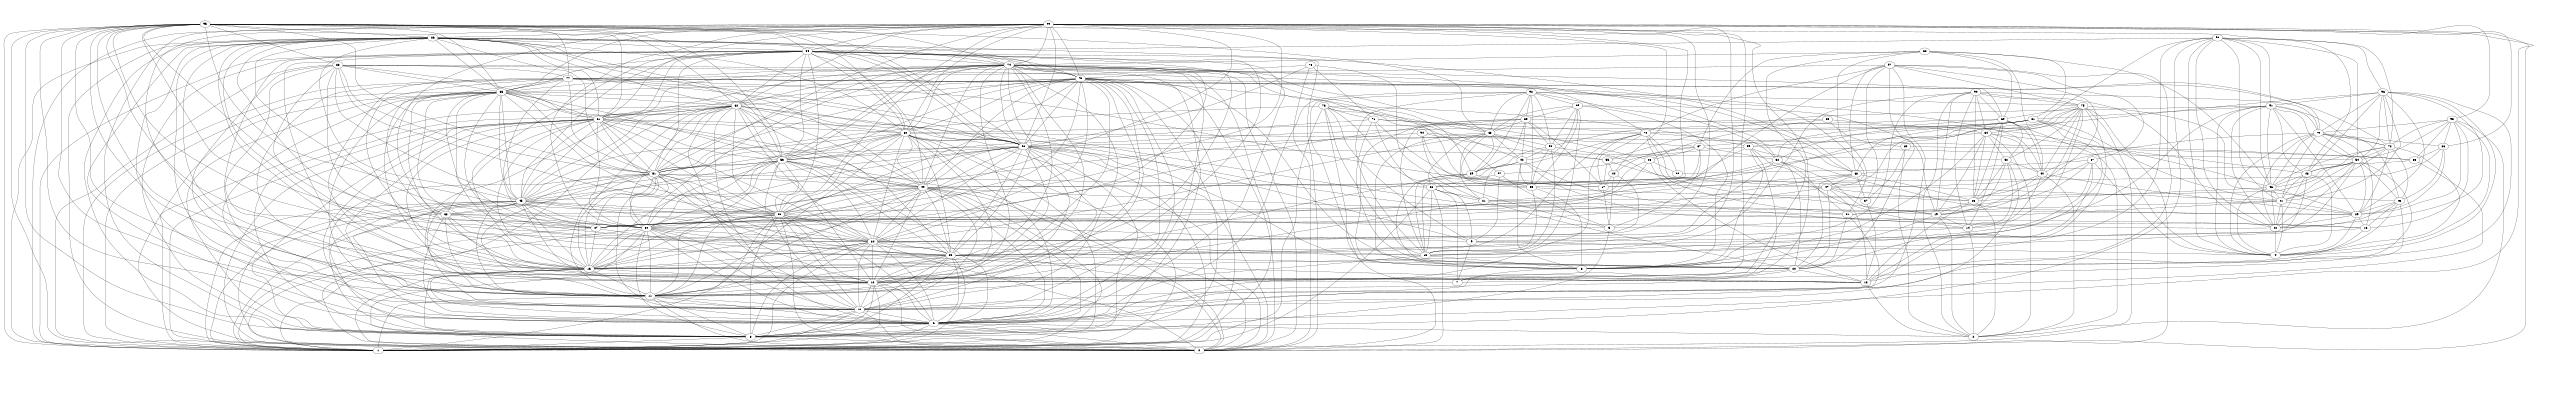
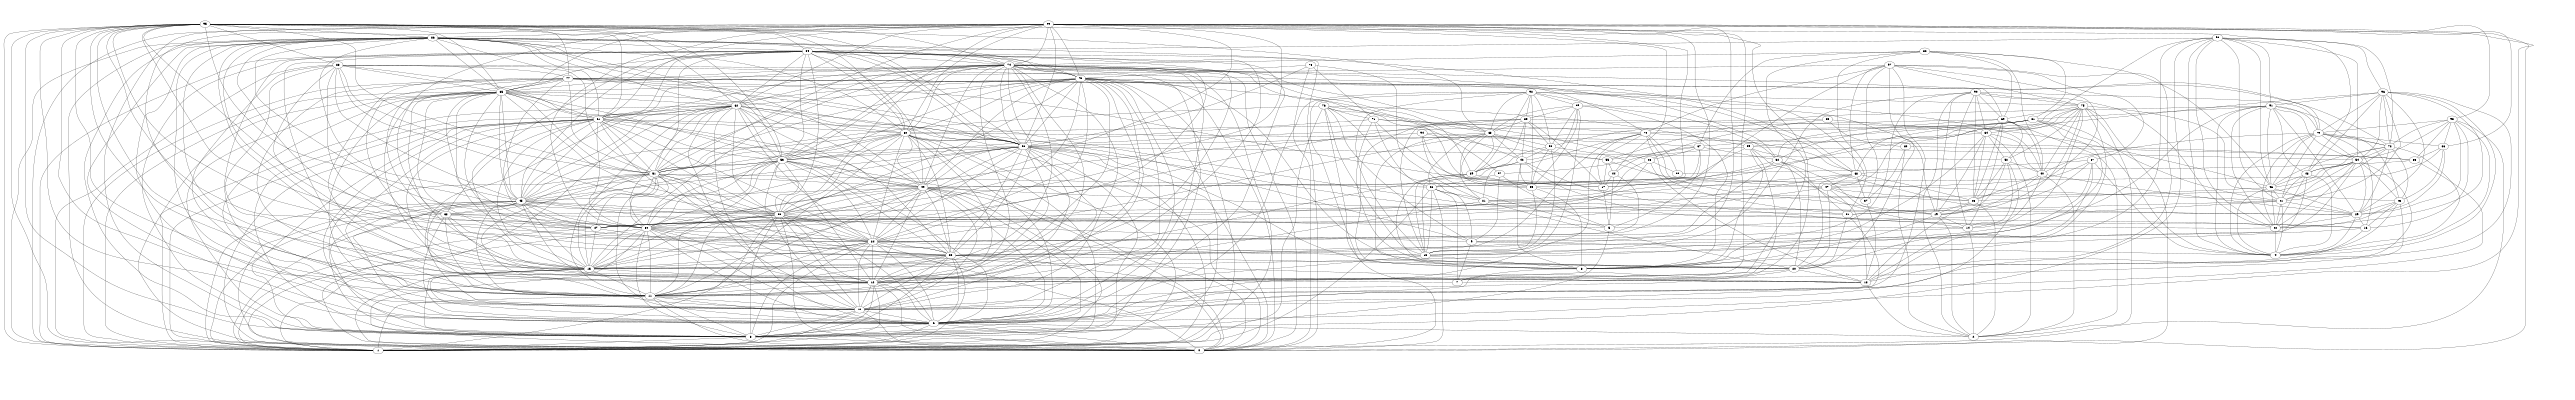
edge "84" -> "99": removed
edge "48" -> "64": removed
